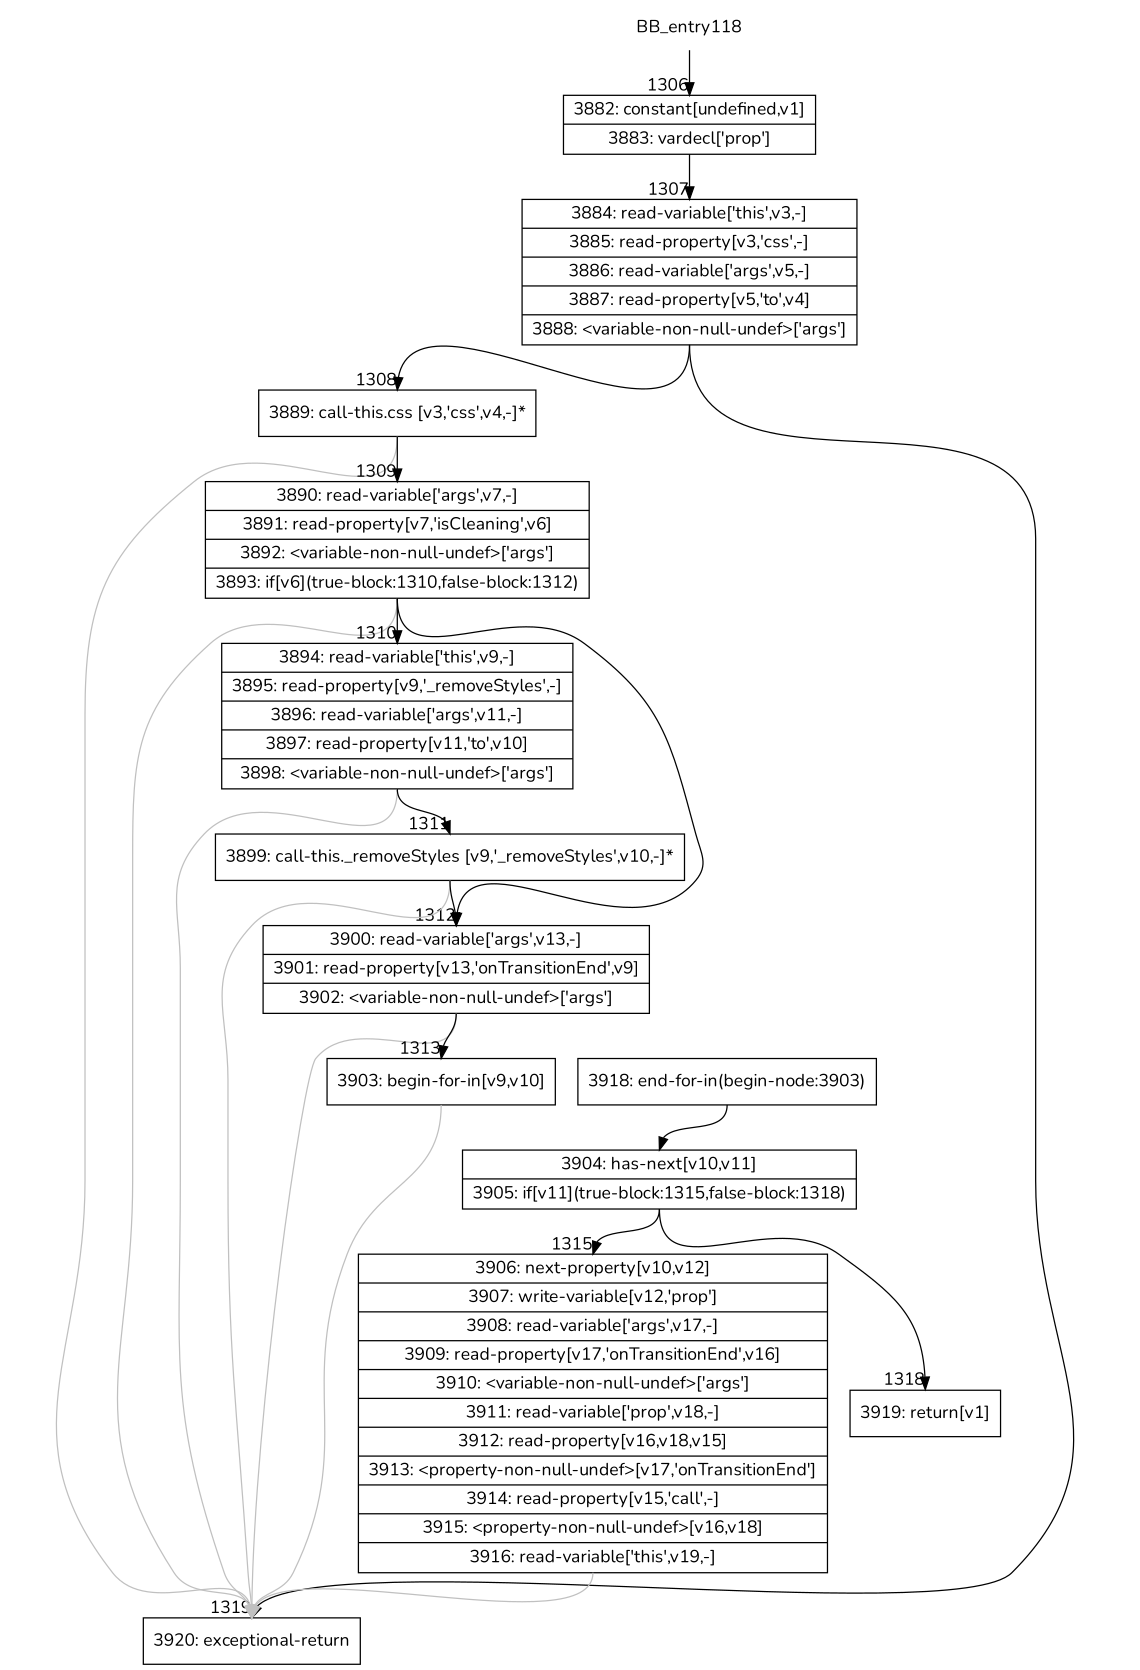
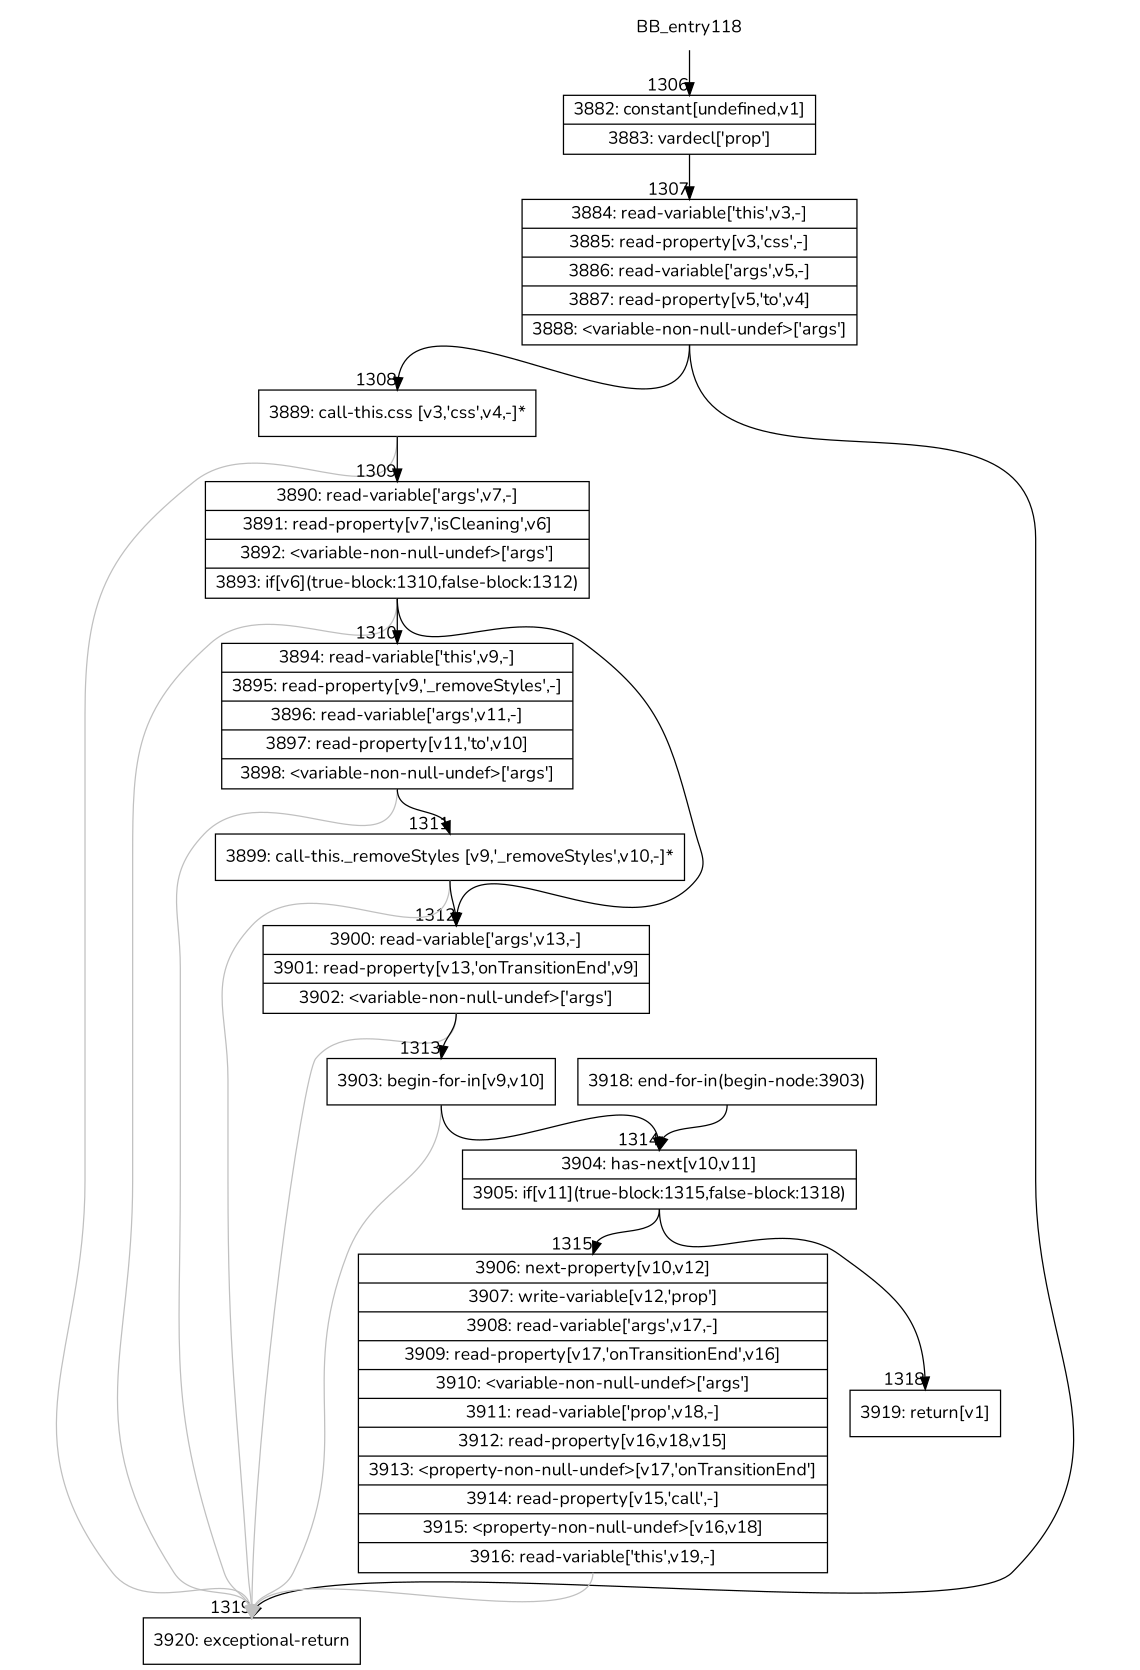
edge "3903: begin-for-in[v9,v10]" -> "3904: has-next[v10,v11]": added
